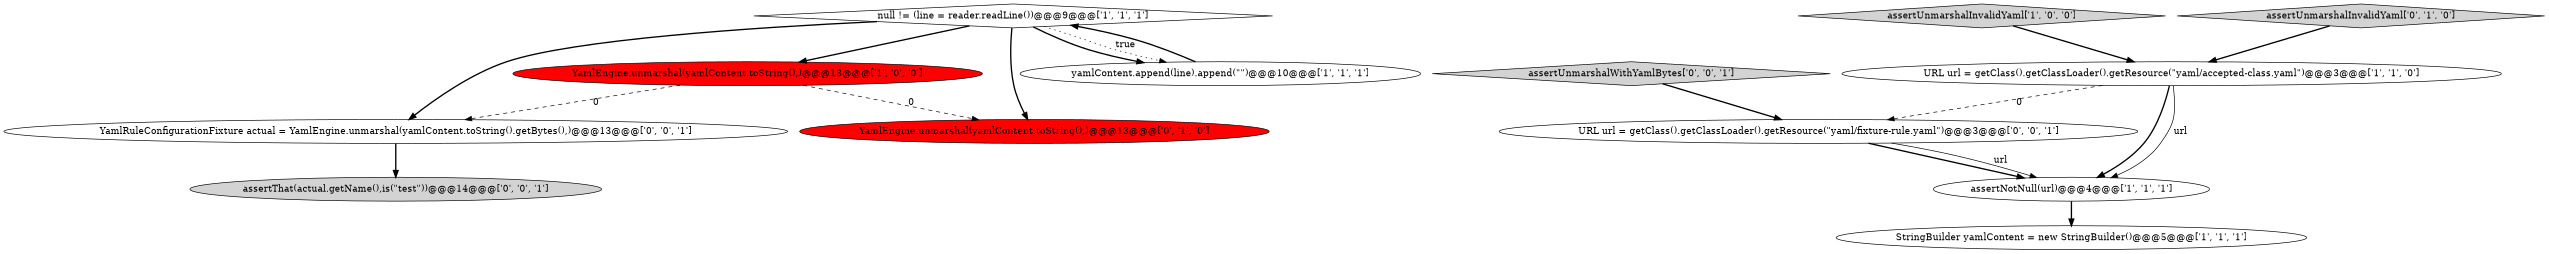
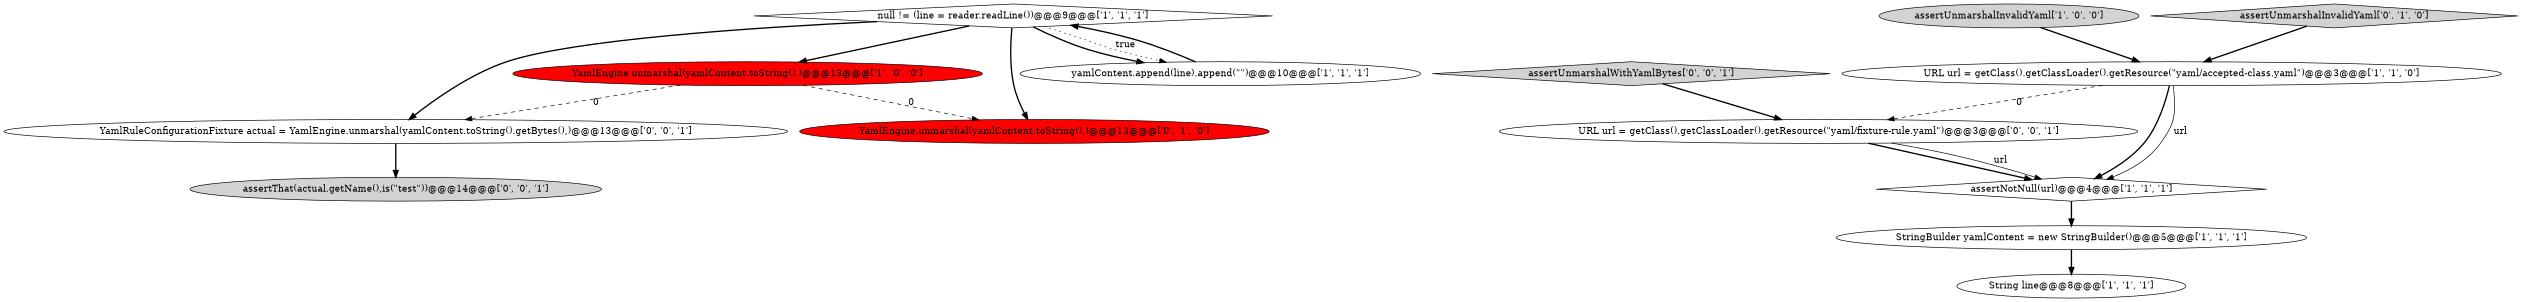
node "assertUnmarshalInvalidYaml['1', '0', '0']": shape diamond -> ellipse
node "assertNotNull(url)@@@4@@@['1', '1', '1']": shape ellipse -> diamond
node "String line@@@8@@@['1', '1', '1']": added
